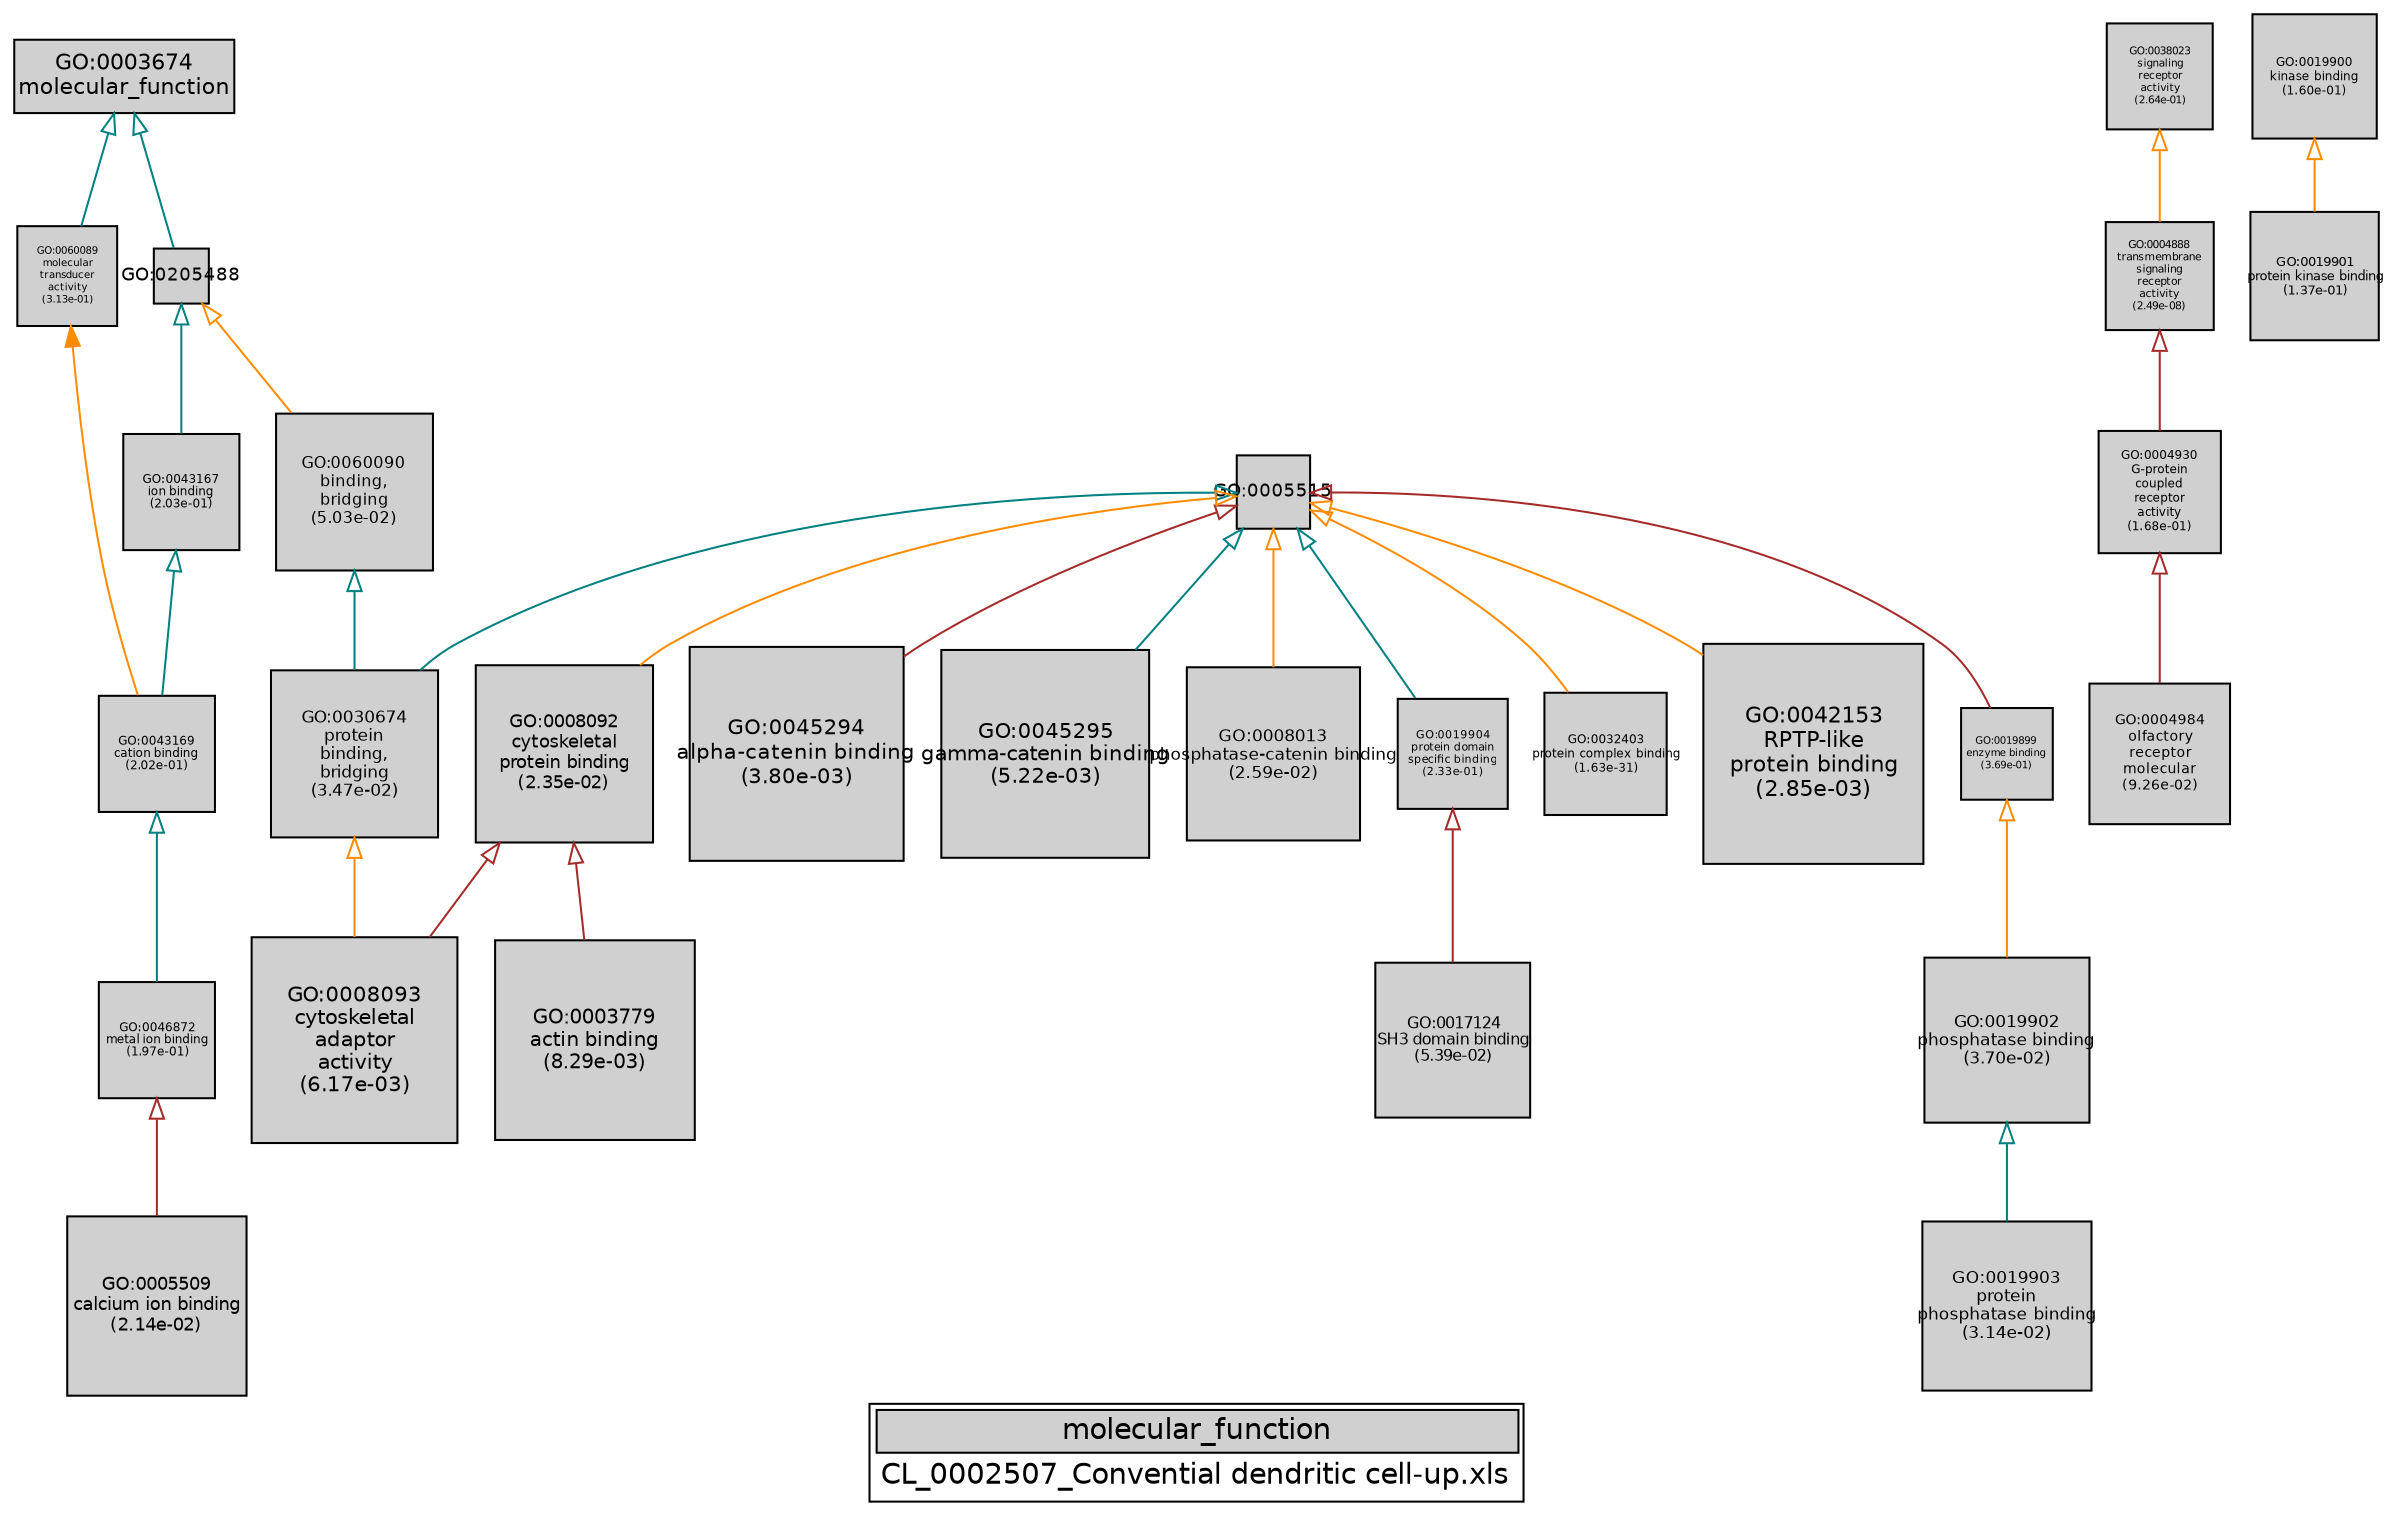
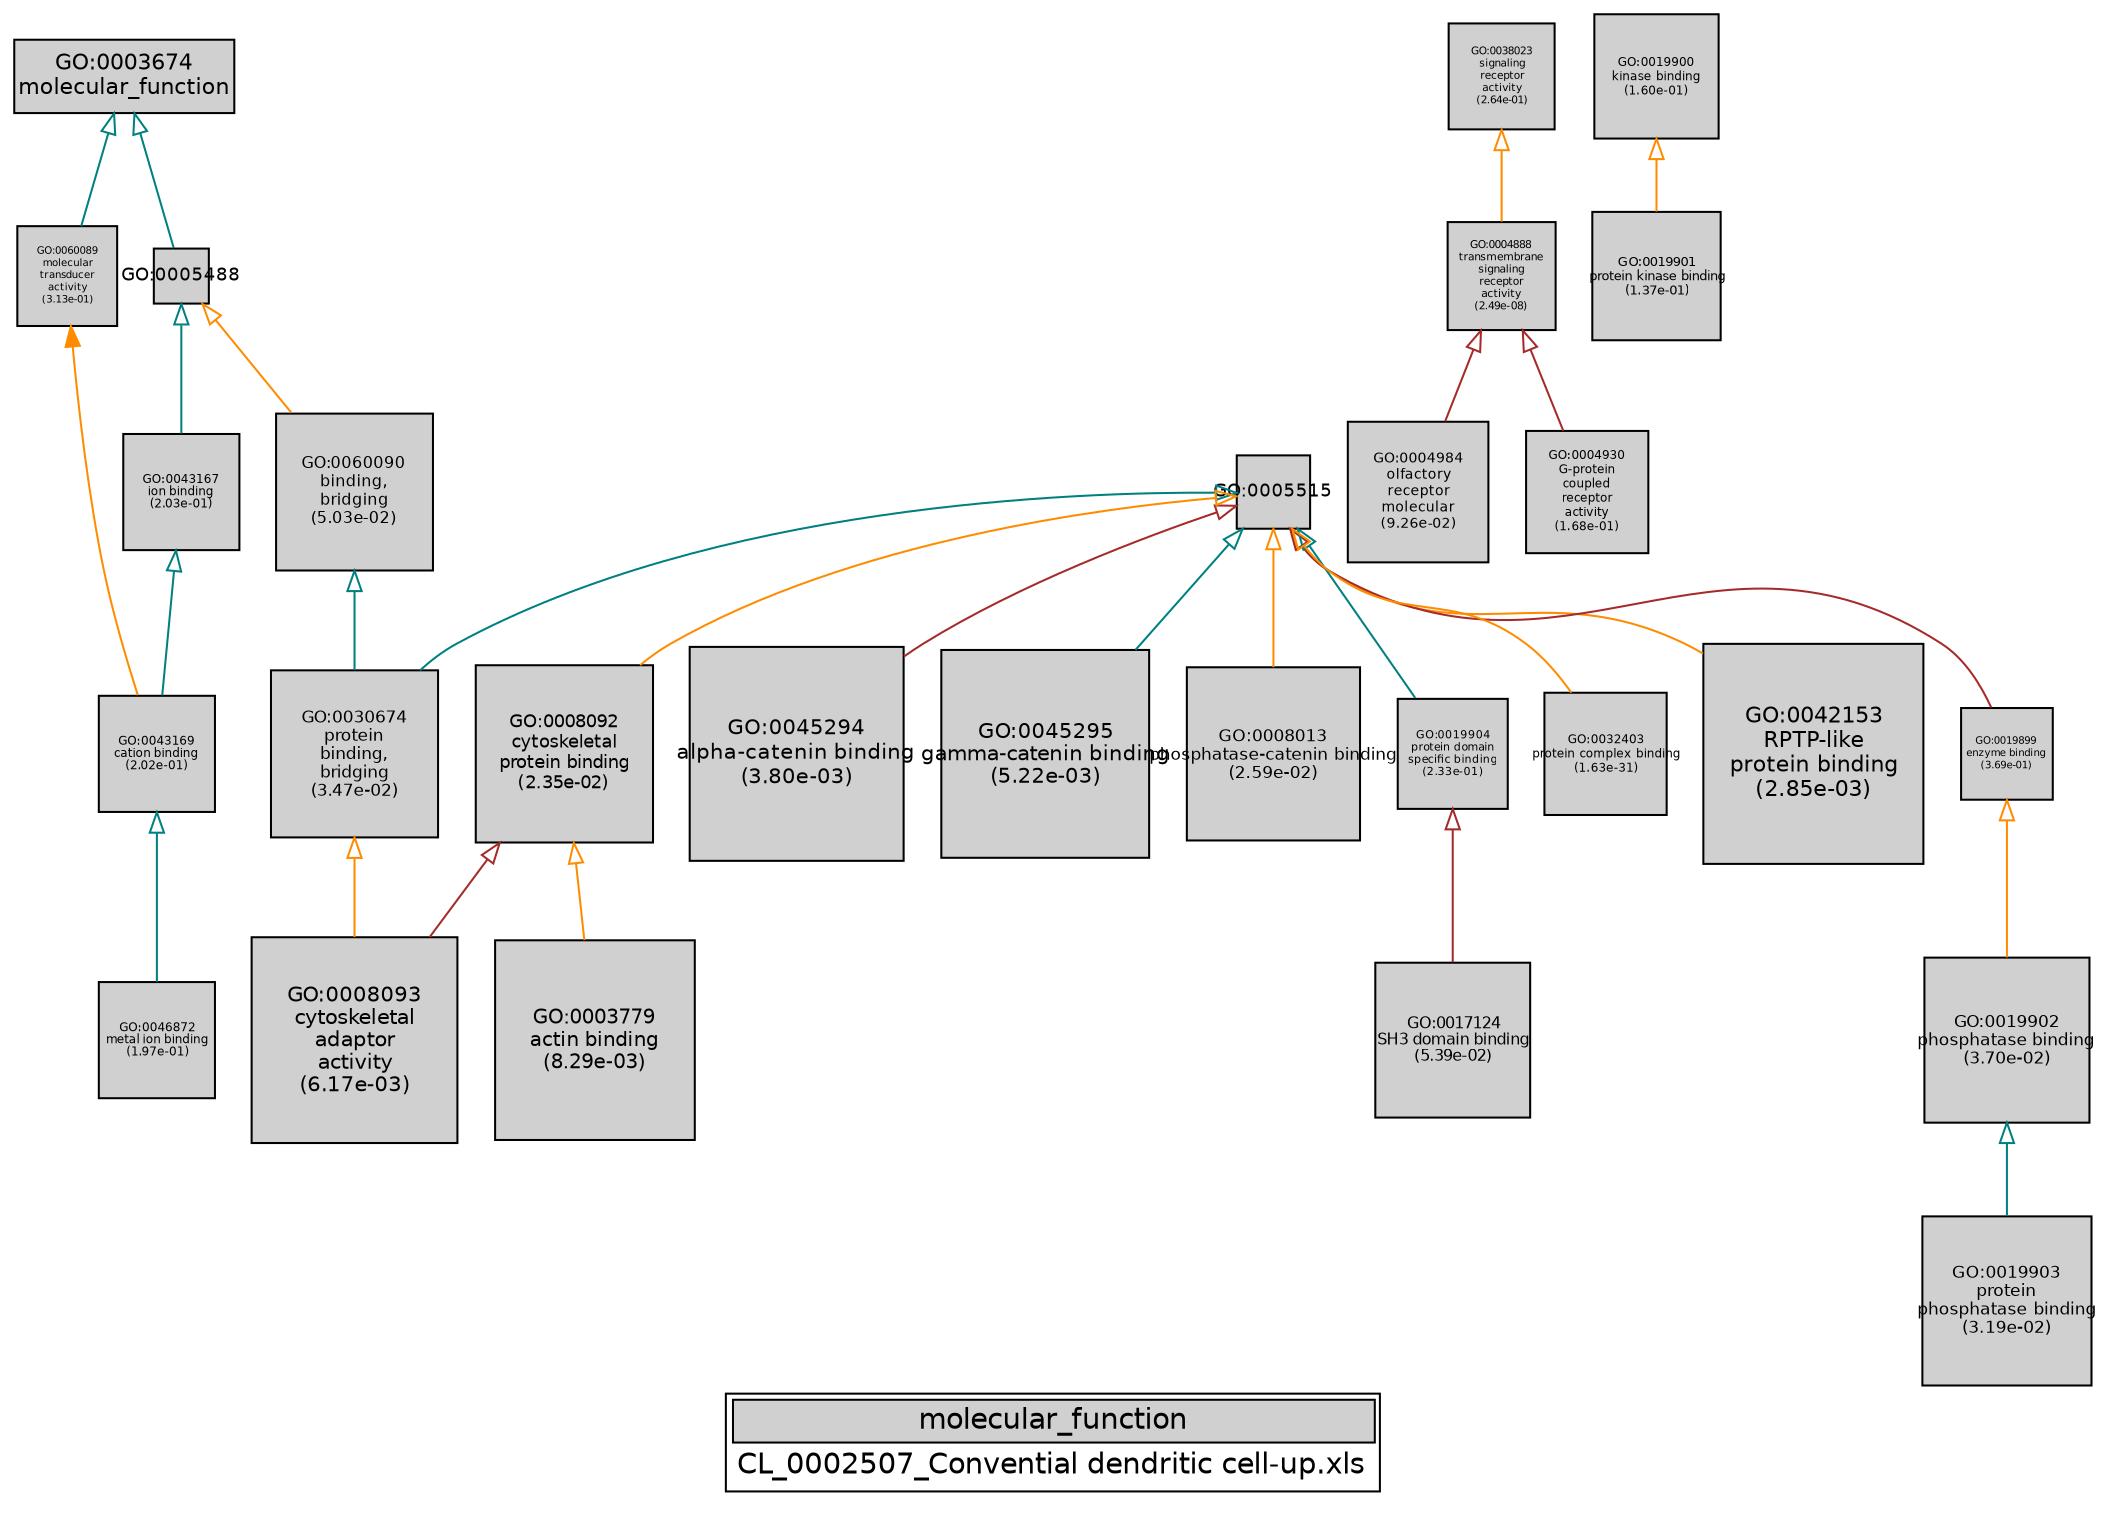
node "GO:0205488": label "GO:0205488" -> "GO:0005488"
edge "GO:0004984" -> "GO:0004930": now "GO:0004984" -> "GO:0004888"
edge "GO:0003779" -> "GO:0008092": color brown -> darkorange
node "GO:0005509": removed
node "GO:0019903": text "(3.14e-02)" -> "(3.19e-02)"
